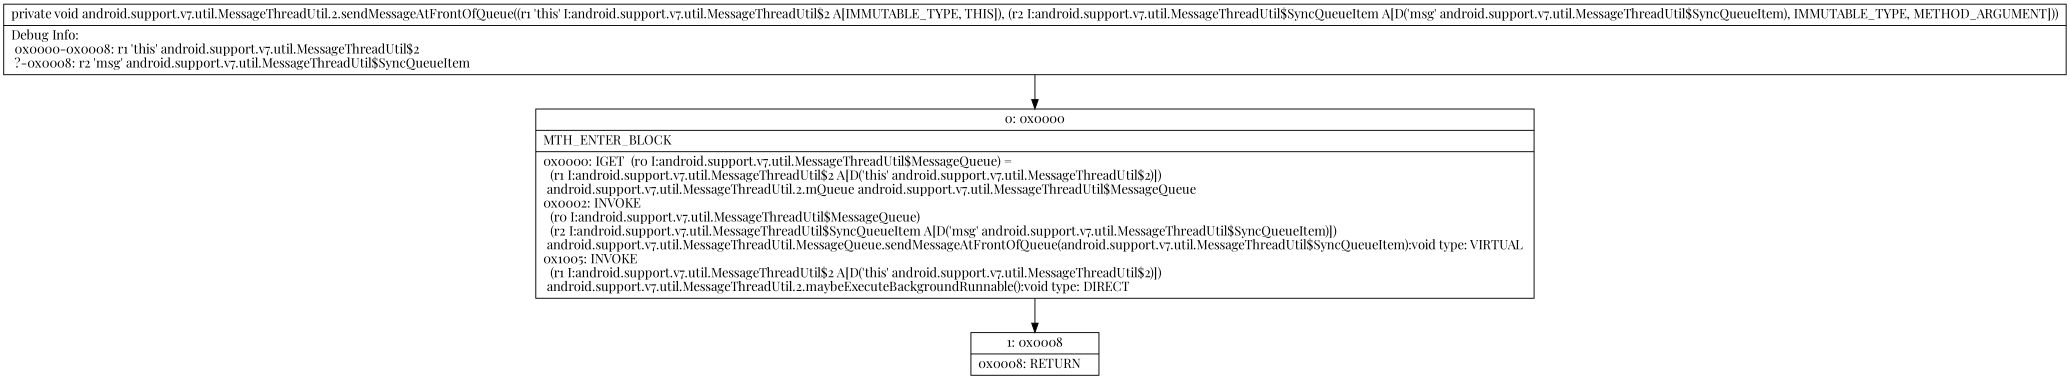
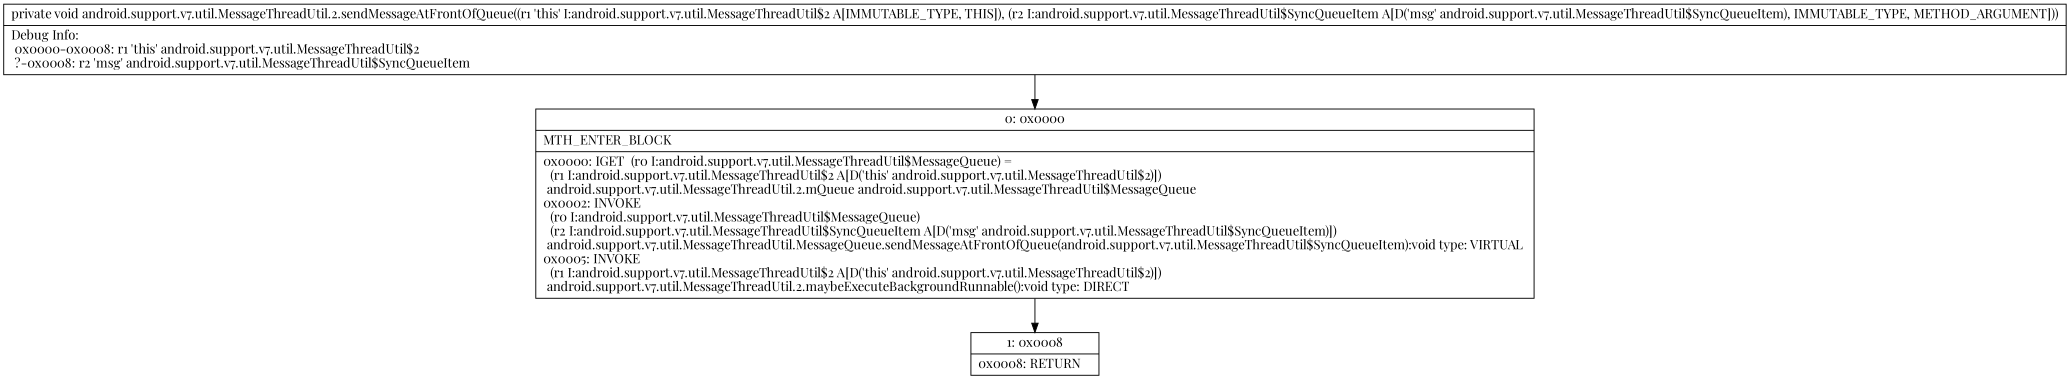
node "0: 0x0000": text "0x1005: INVOKE" -> "0x0005: INVOKE"
